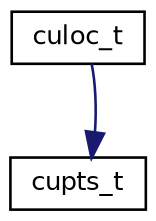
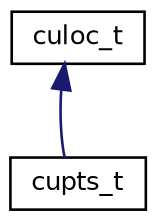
edge "culoc_t" -> "cupts_t": reversed
